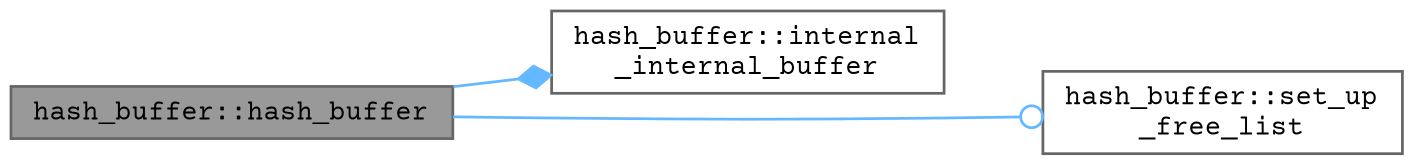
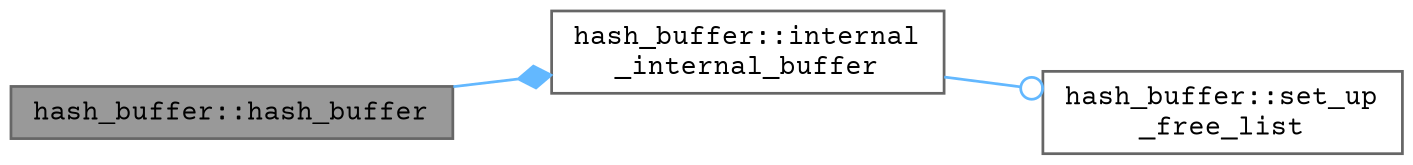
edge "hash_buffer::hash_buffer" -> "hash_buffer::set_up _free_list": now "hash_buffer::internal _internal_buffer" -> "hash_buffer::set_up _free_list"
